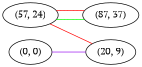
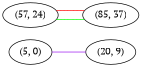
node "(87, 37)": label "(87, 37)" -> "(85, 37)"
edge "(57, 24)" -- "(20, 9)": removed
node "(0, 0)": label "(0, 0)" -> "(5, 0)"
